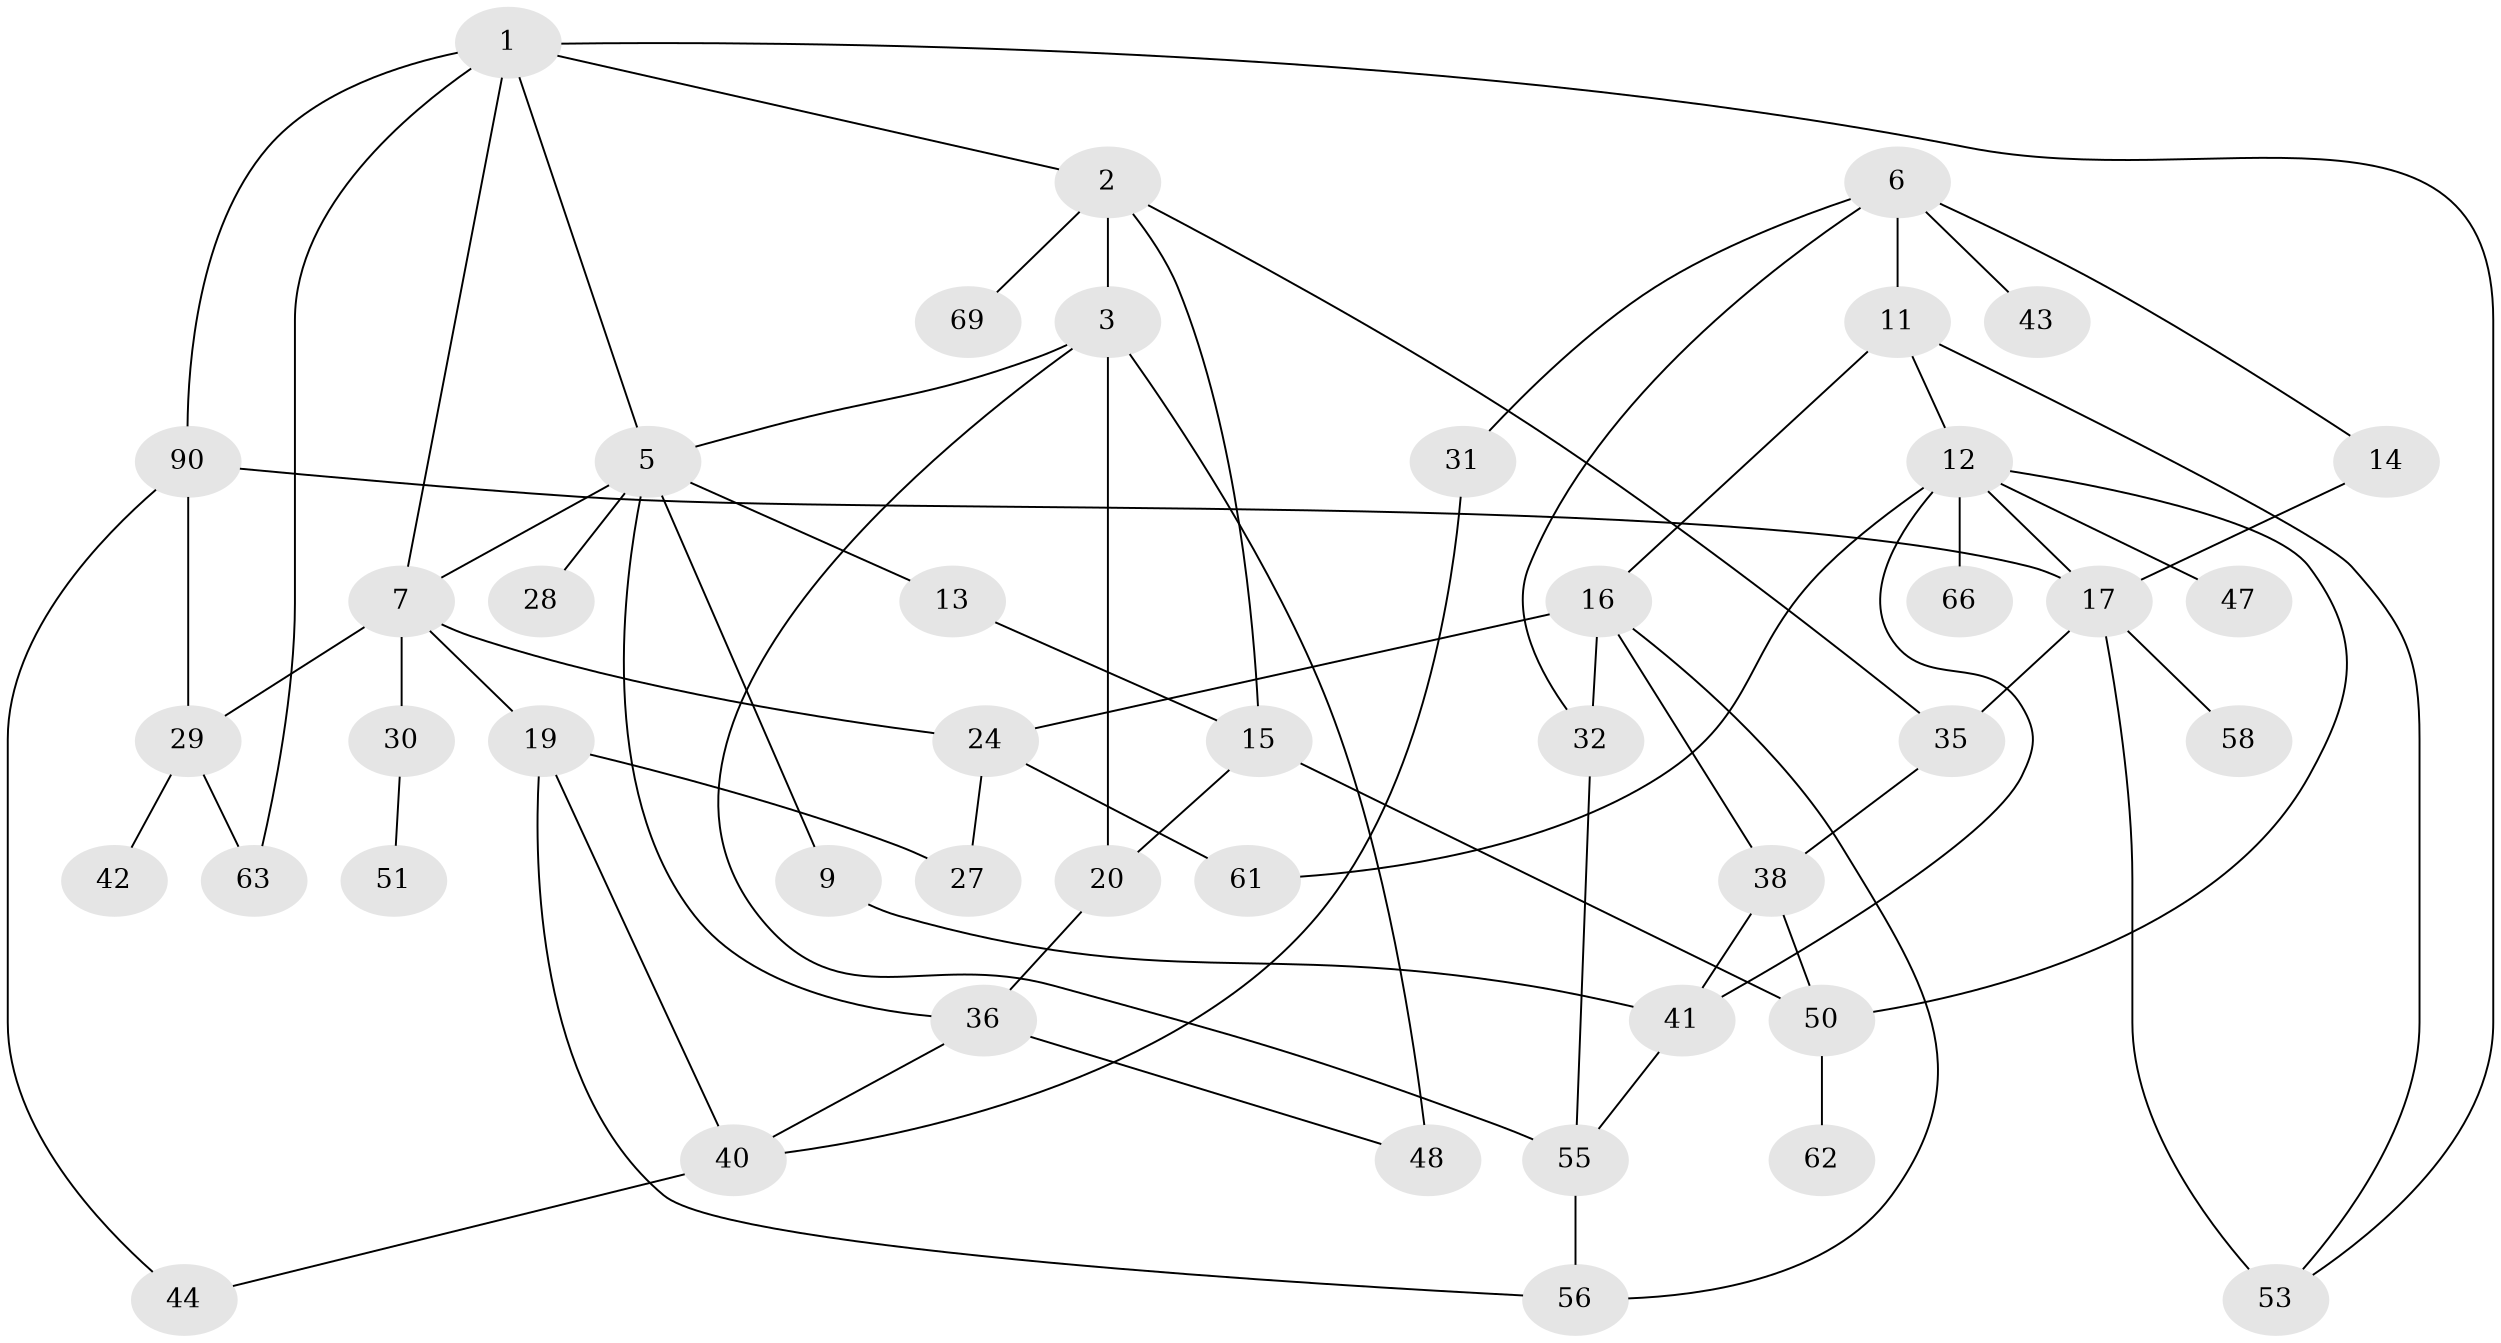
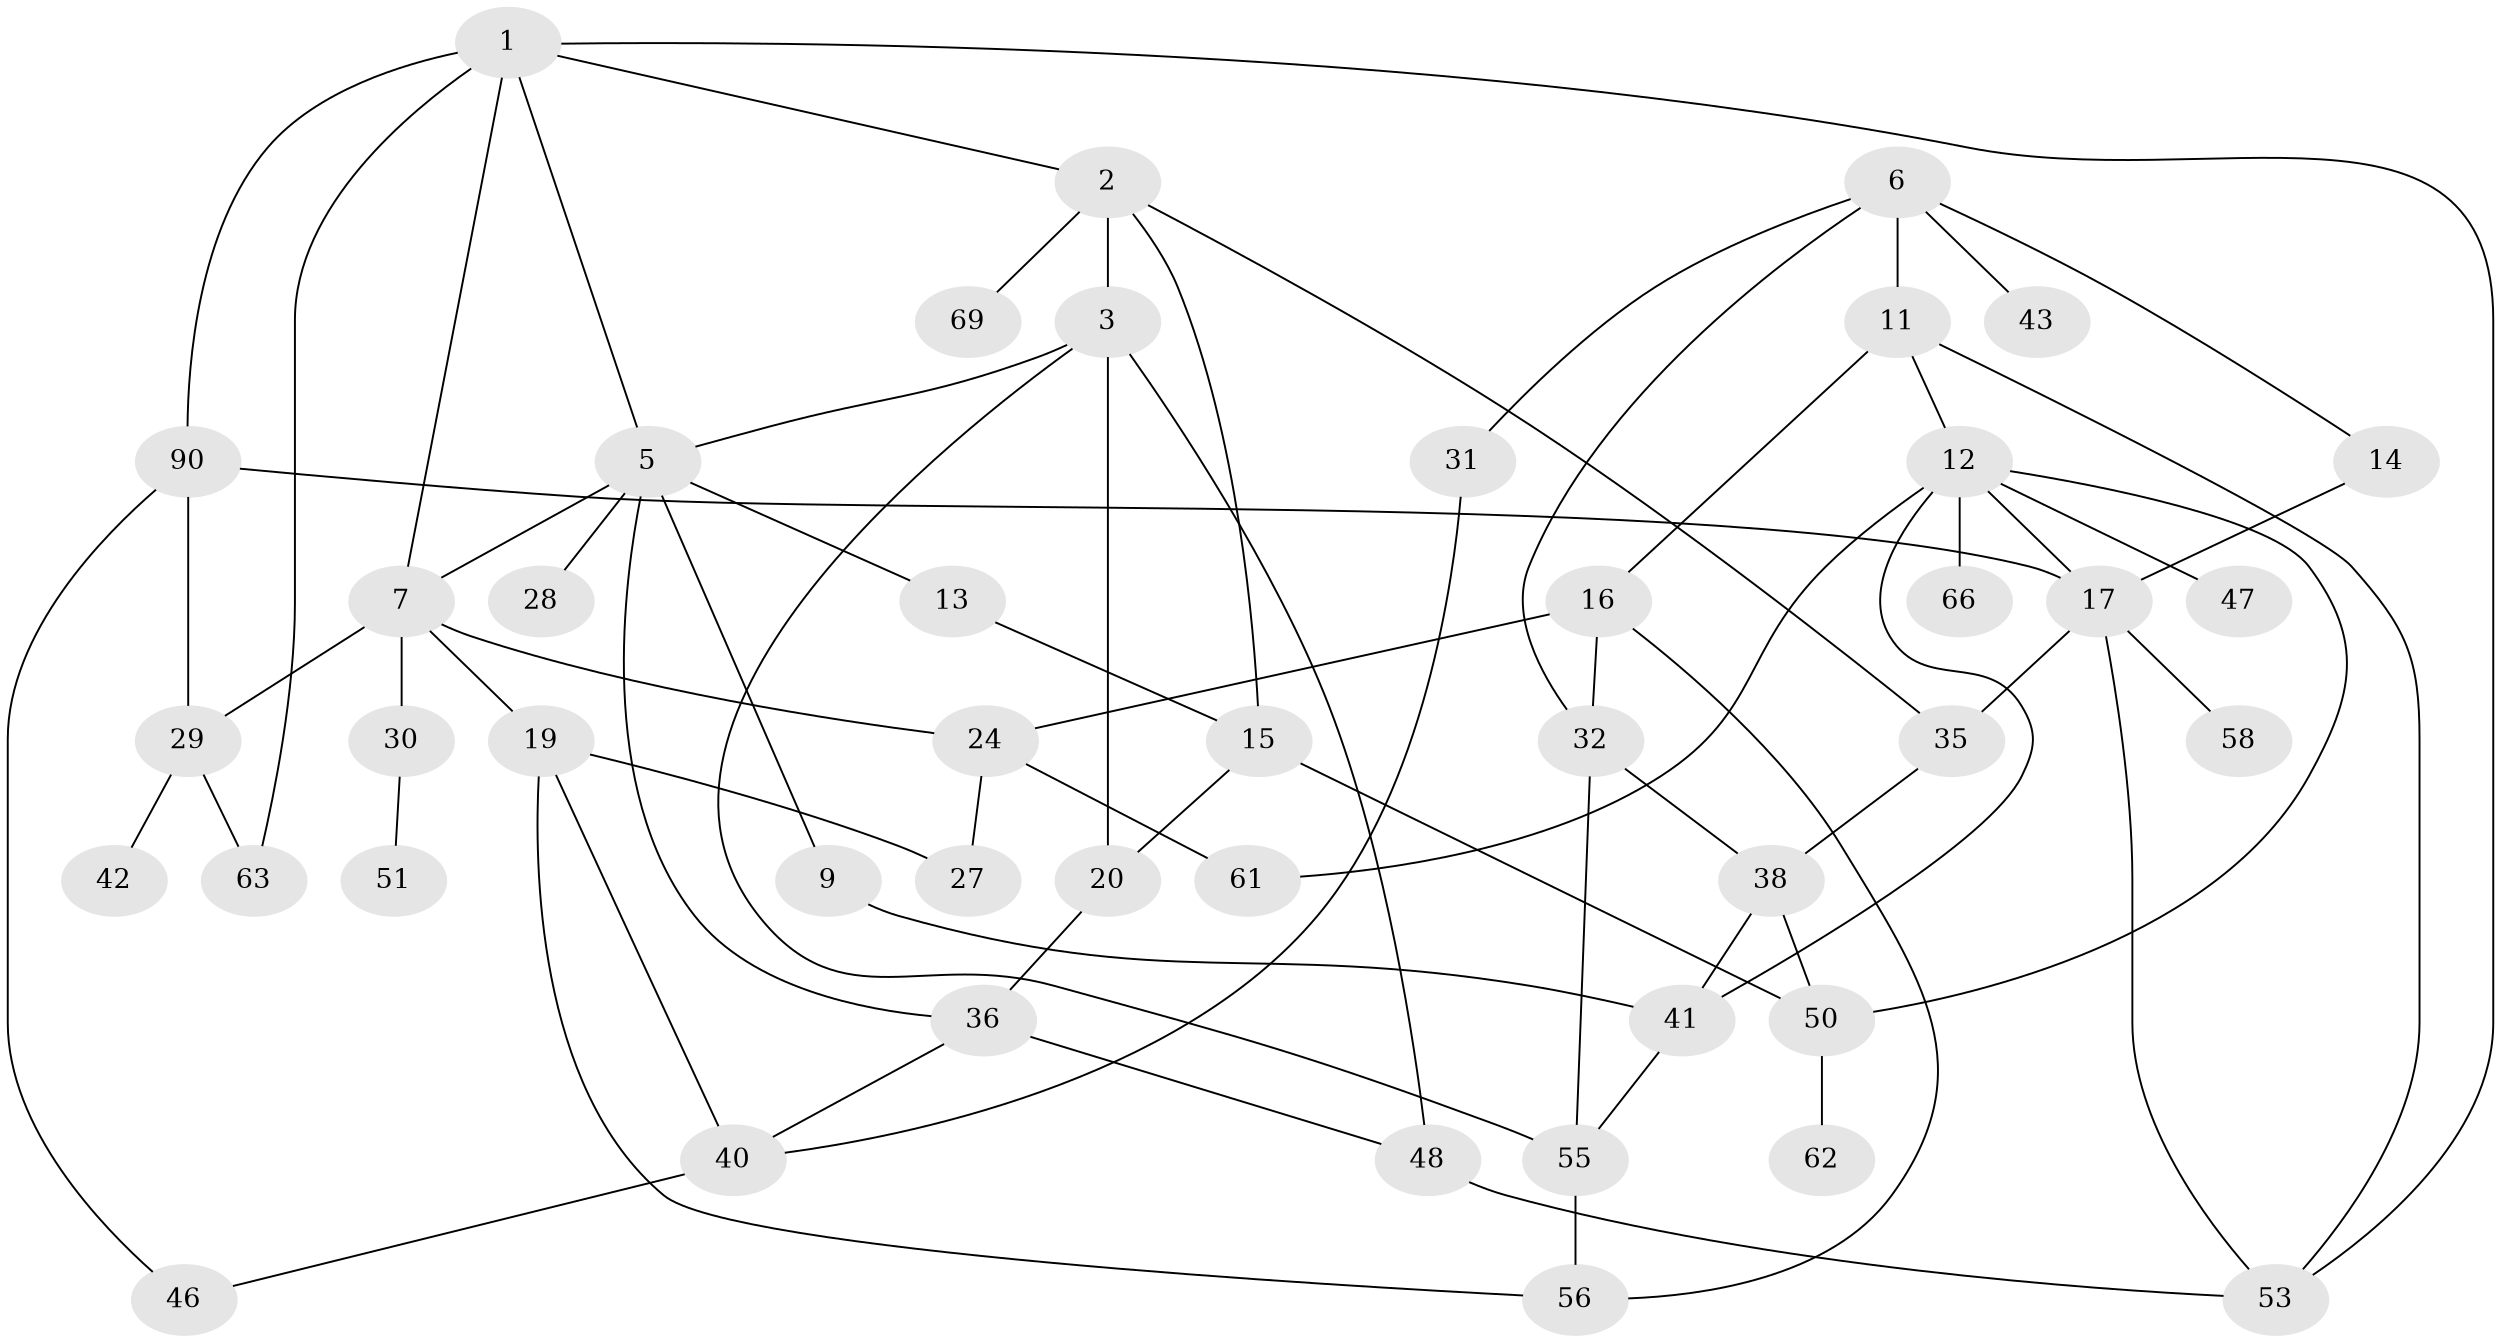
edge "16" -- "38": now "32" -- "38"
edge "48" -- "53": added
node "44": label "44" -> "46"
